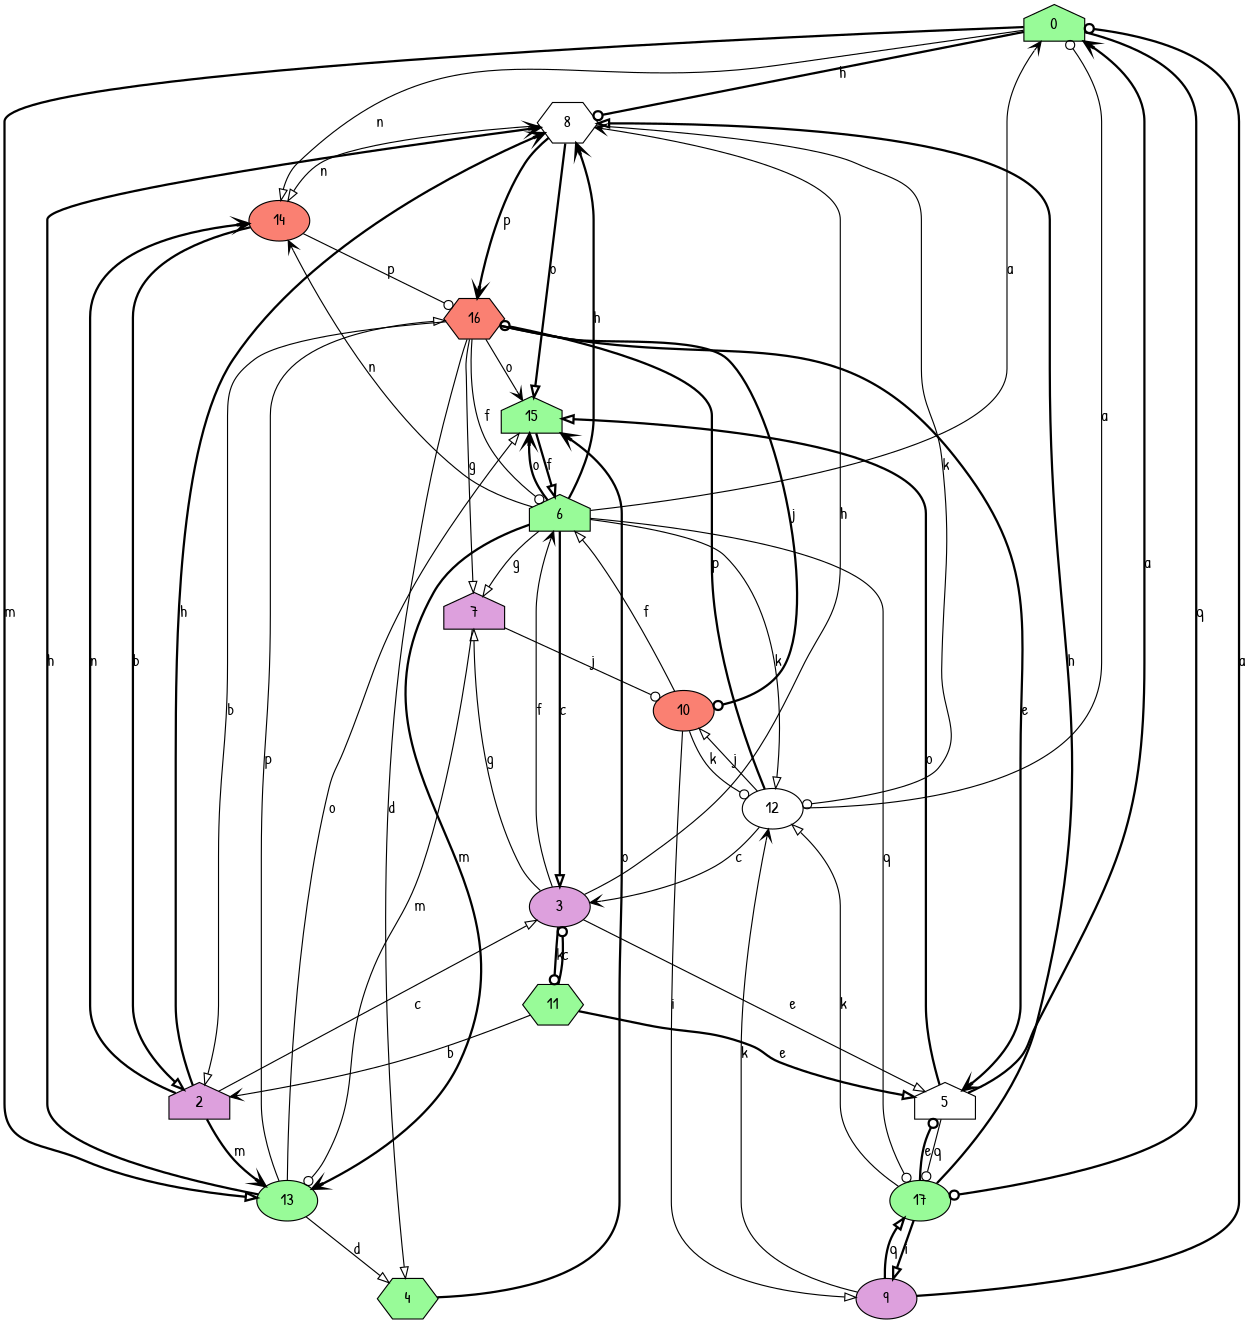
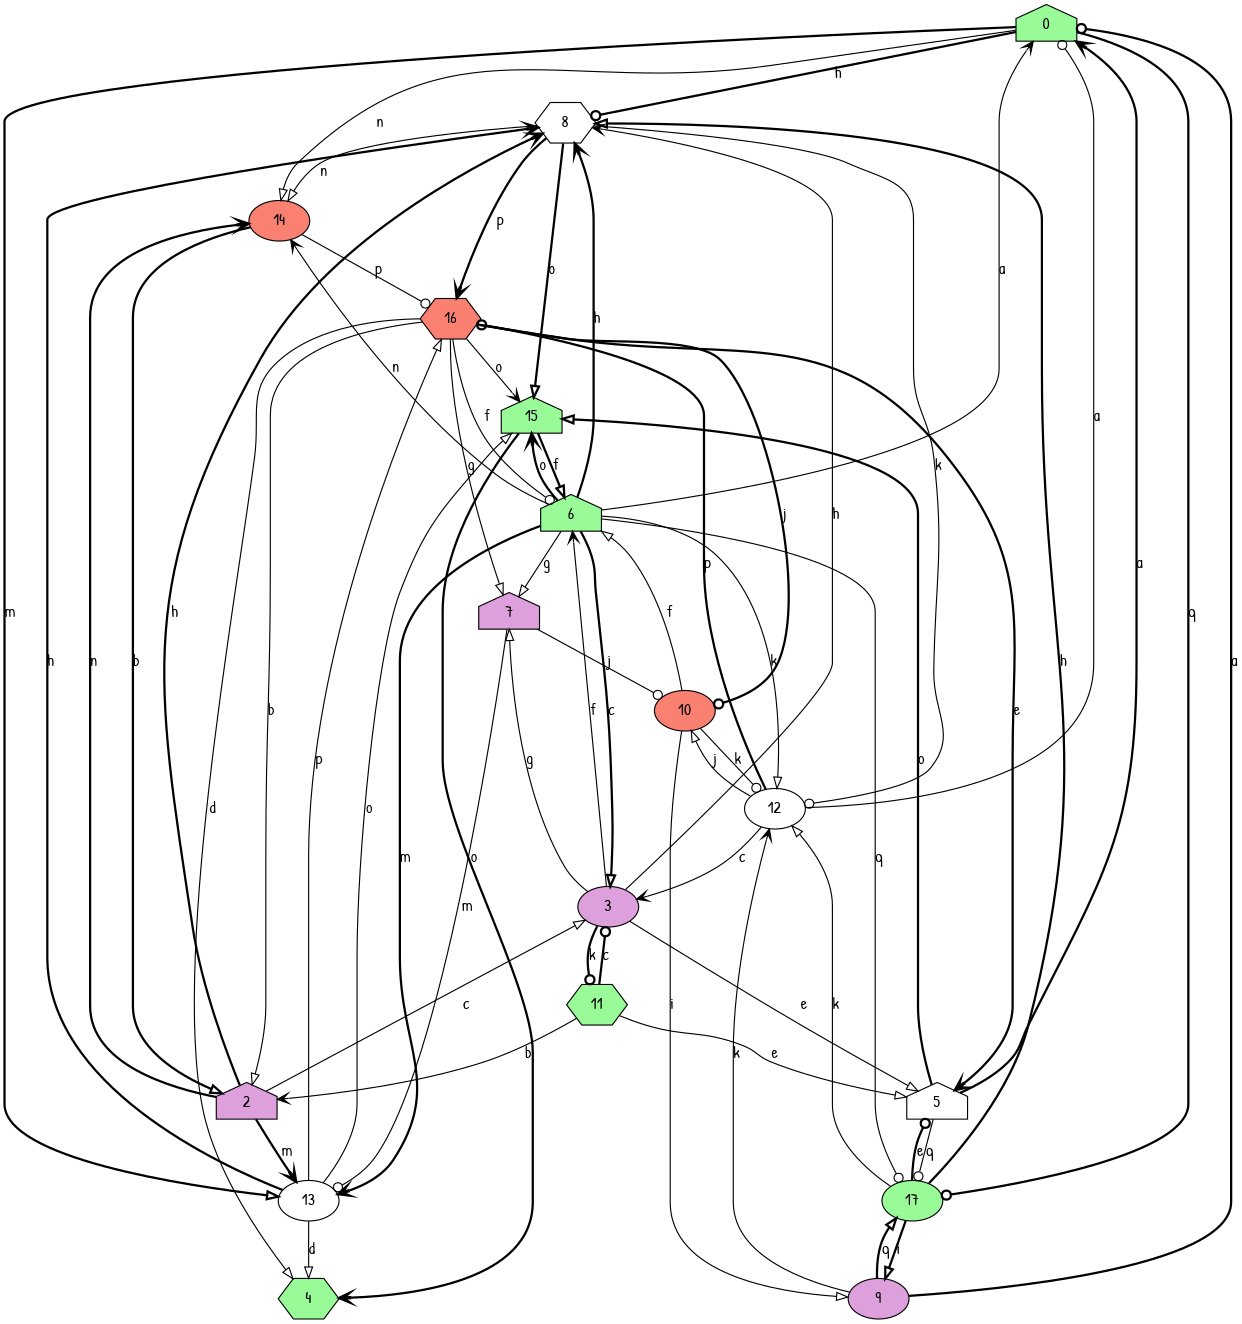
edge "4" -> "15": reversed
edge "11" -> "5": style bold -> solid
node "13": fillcolor palegreen -> white
